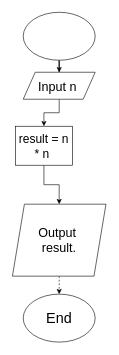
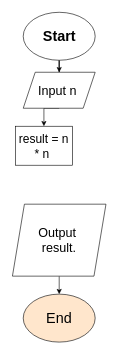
node "Start": added
node "Input n": size 72x27 -> 72x36
edge "result = n * n" -> "Output result.": removed
edge "Output result." -> "End": style dashed -> solid
node "End": fillcolor #ffffff -> #ffe6cc
